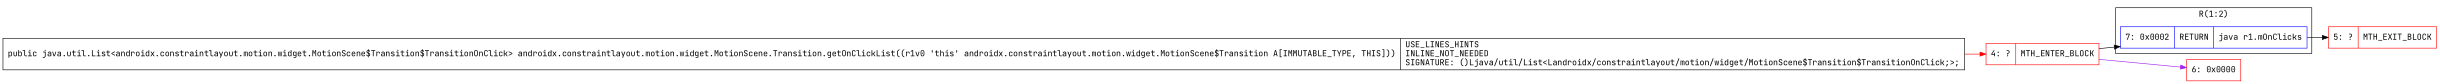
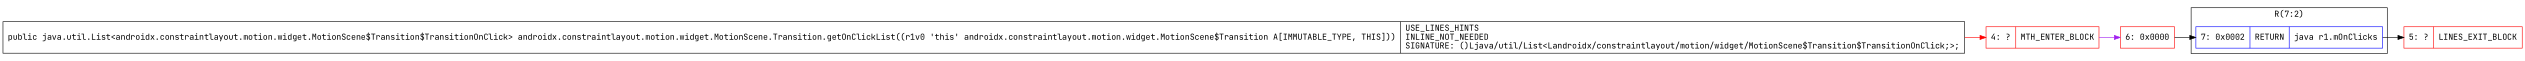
cluster "R(1:2)": label "R(1:2)" -> "R(7:2)"
node "5: ?": text "MTH_EXIT_BLOCK" -> "LINES_EXIT_BLOCK"
edge "4: ?" -> "7: 0x0002": now "6: 0x0000" -> "7: 0x0002"
